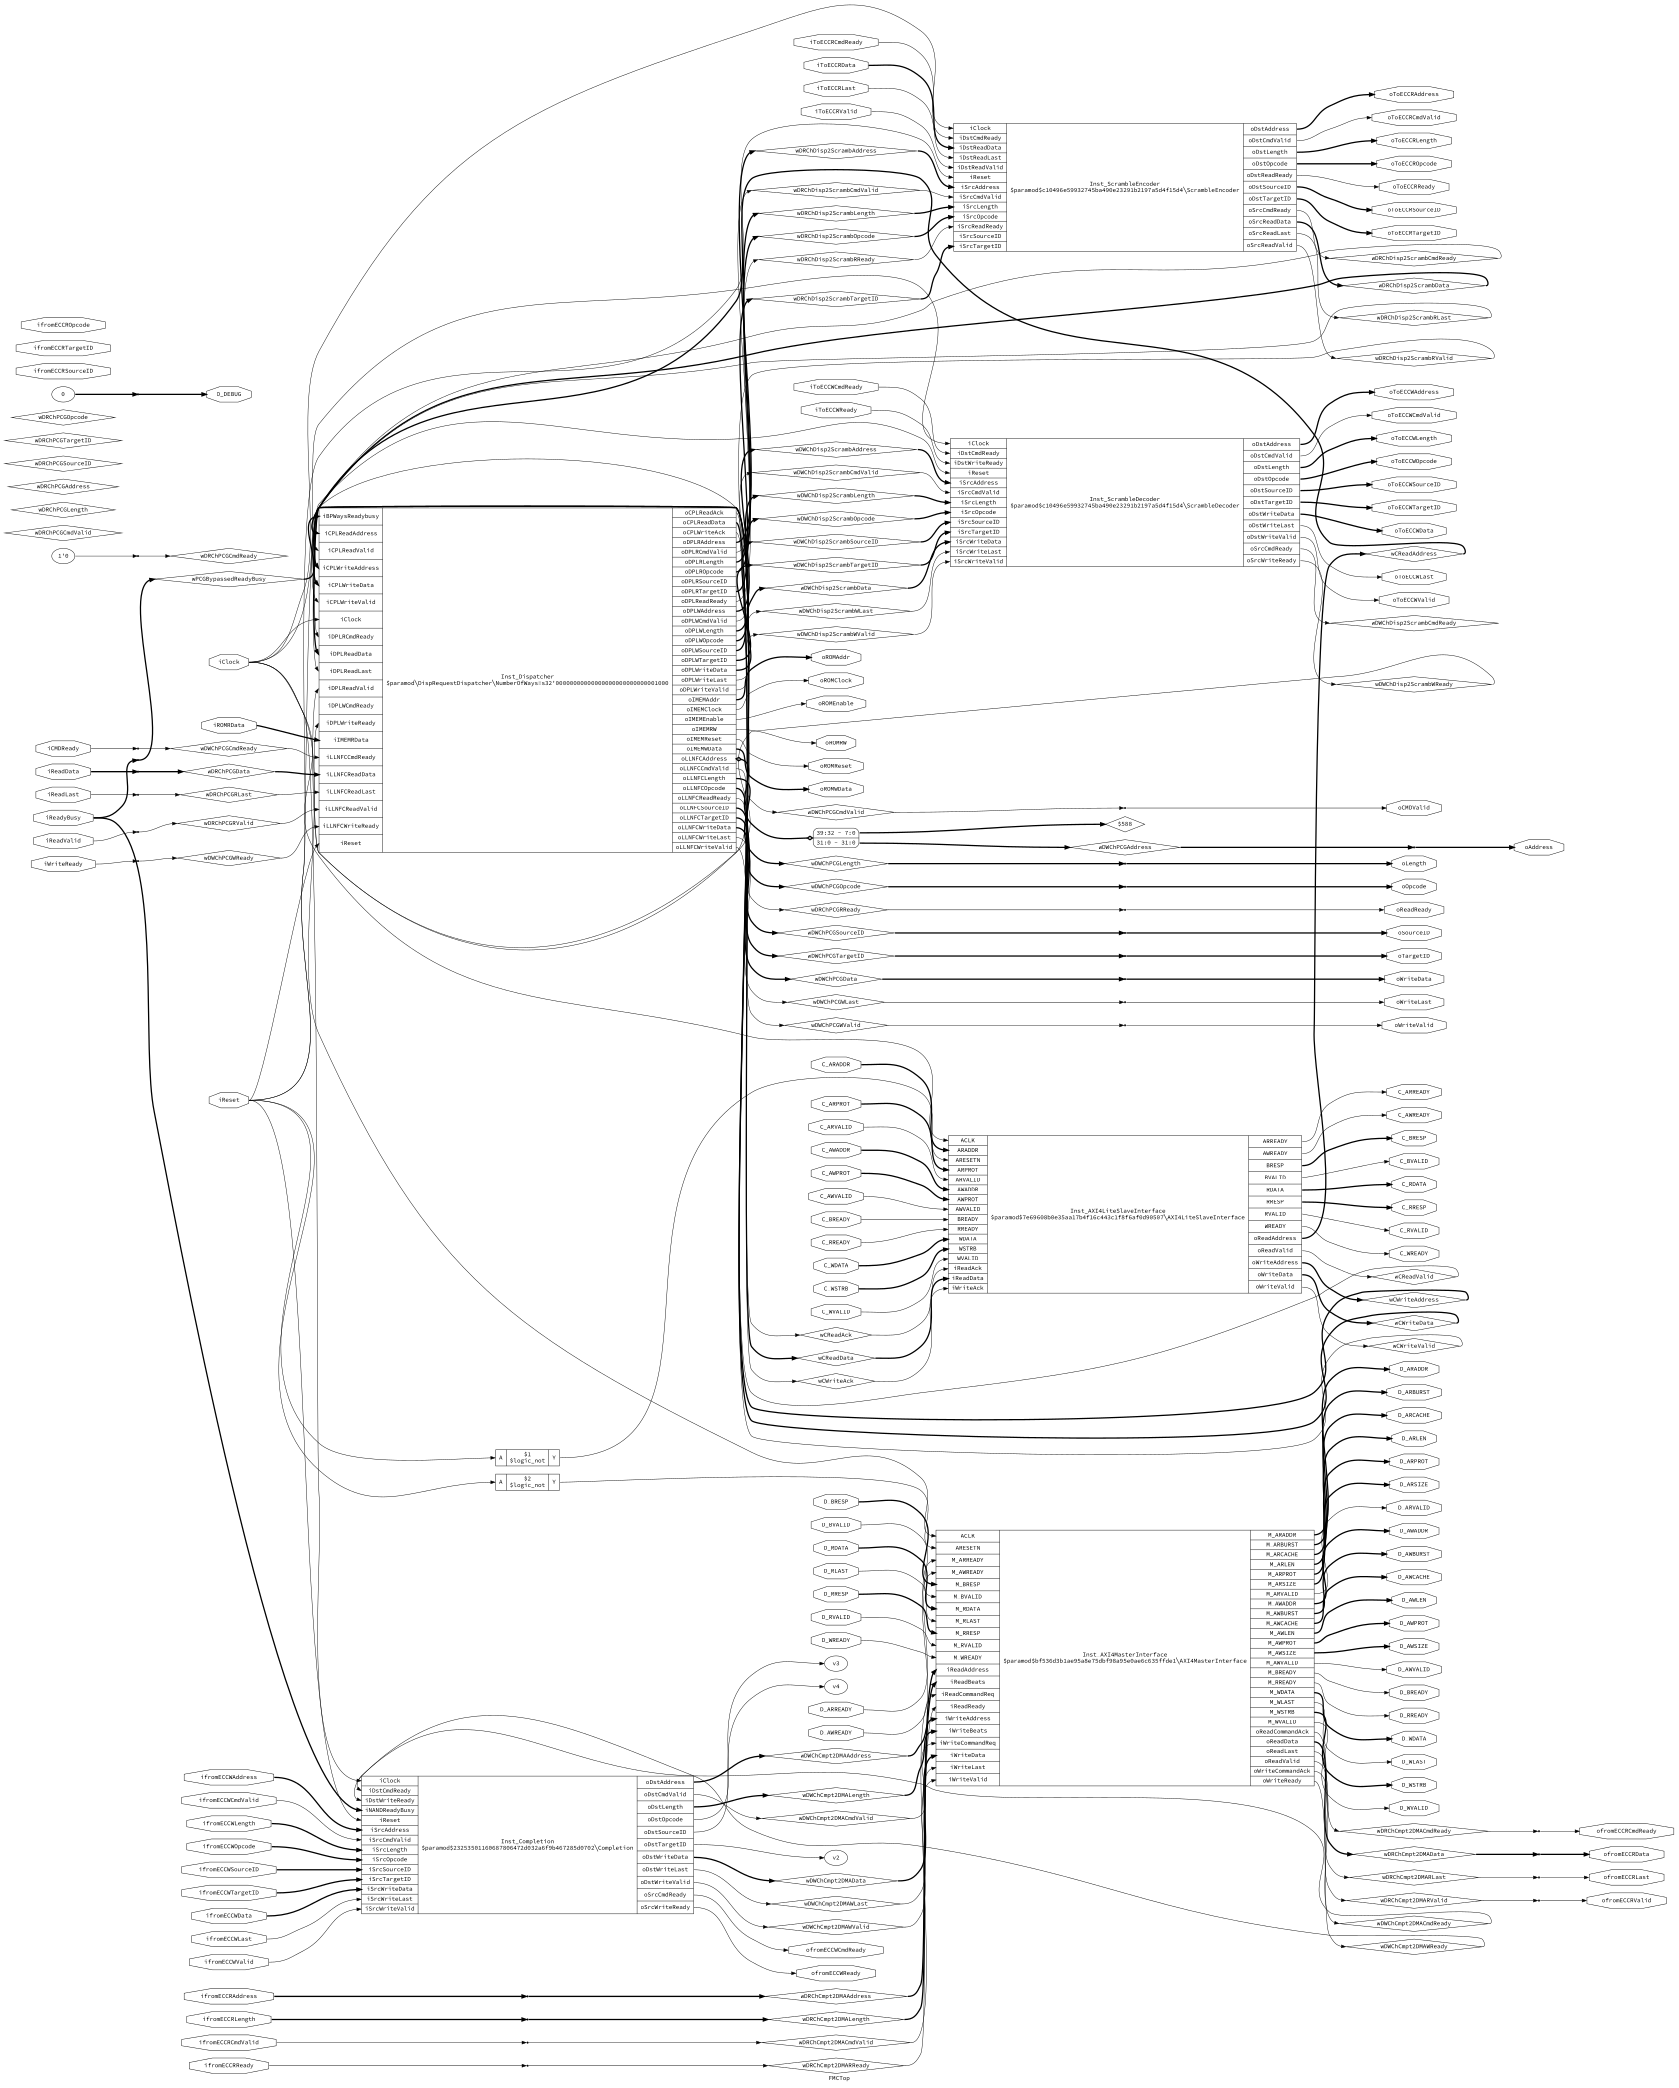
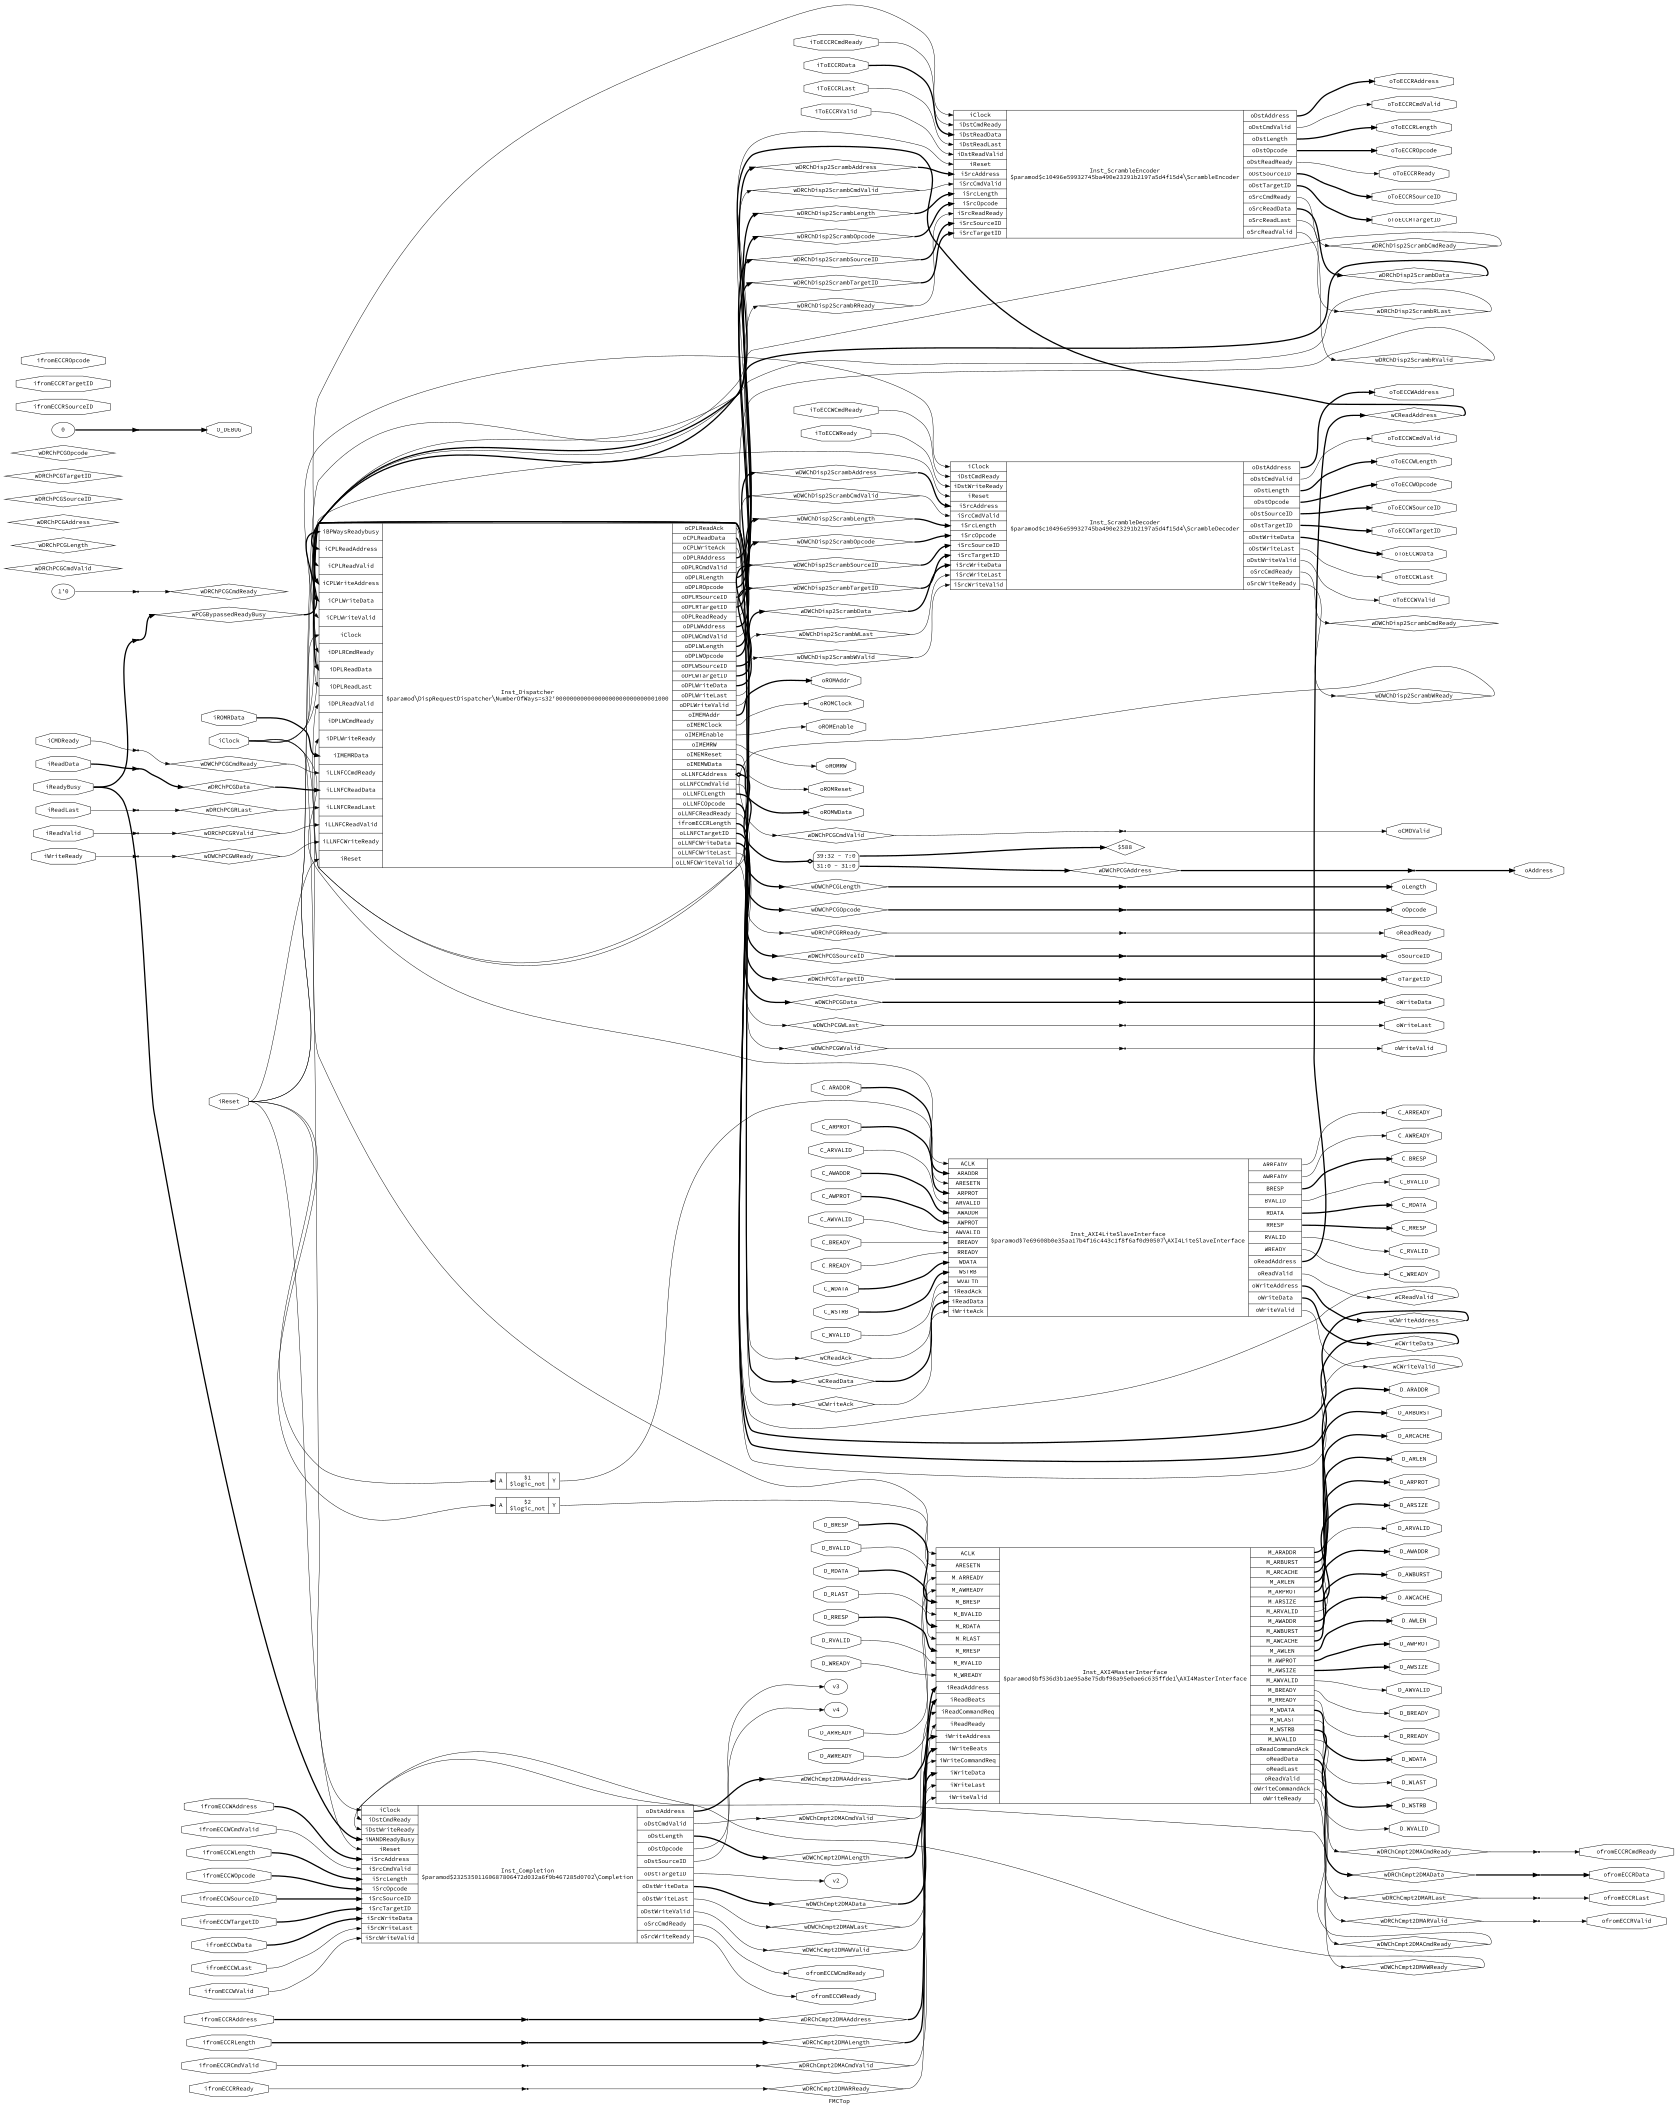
node "wDRChDisp2ScrambSourceID": added
node "iBPWaysReadybusy": text "oLLNFCSourceID" -> "ifromECCRLength"
